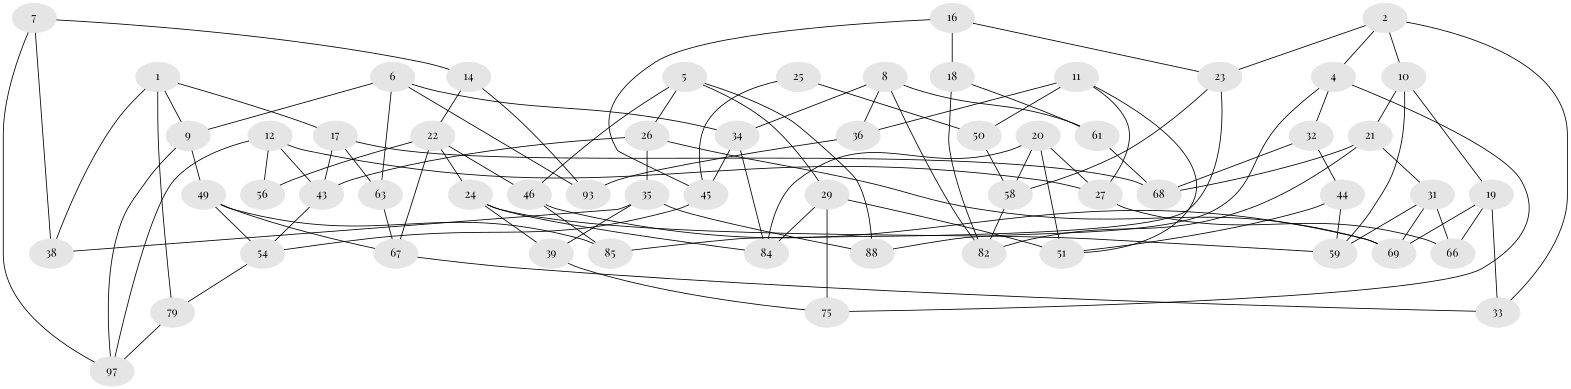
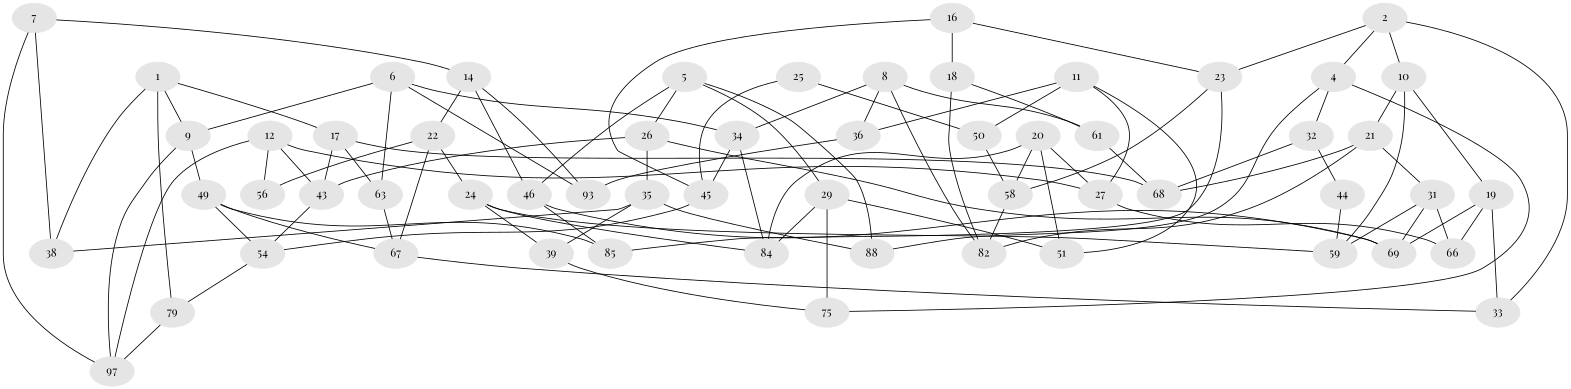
edge "22" -- "46": now "14" -- "46"
edge "44" -- "51": removed
